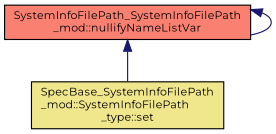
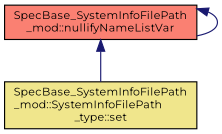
node "SystemInfoFilePath_SystemInfoFilePath _mod::nullifyNameListVar": label "SystemInfoFilePath_SystemInfoFilePath _mod::nullifyNameListVar" -> "SpecBase_SystemInfoFilePath _mod::nullifyNameListVar"
